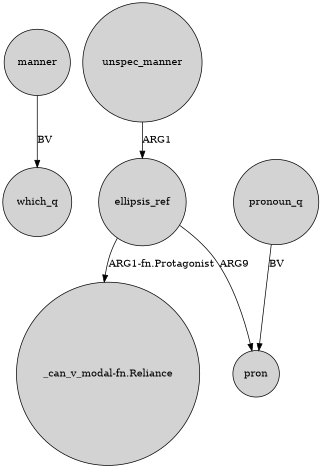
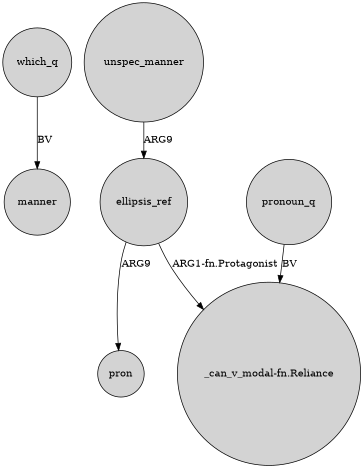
edge "manner" -> "which_q": reversed
edge "unspec_manner" -> "ellipsis_ref": label "ARG1" -> "ARG9"
edge "pronoun_q" -> "pron": now "pronoun_q" -> "_can_v_modal-fn.Reliance"
